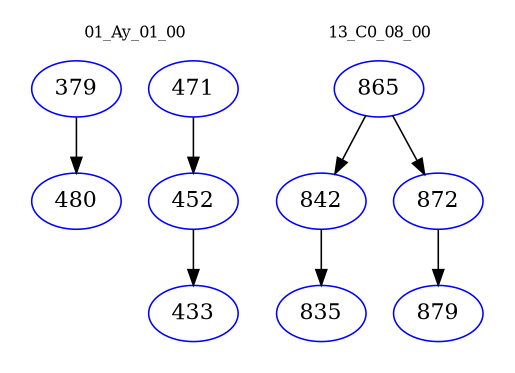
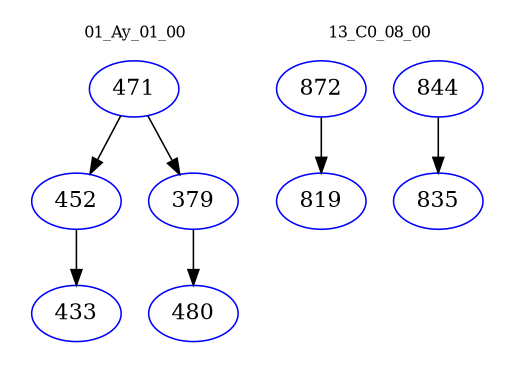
node "865": removed
edge "471" -> "379": added
node "842": label "842" -> "844"
node "879": label "879" -> "819"
